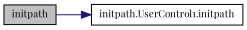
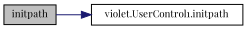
node "initpath.UserControl1.initpath": label "initpath.UserControl1.initpath" -> "violet.UserControl1.initpath"
